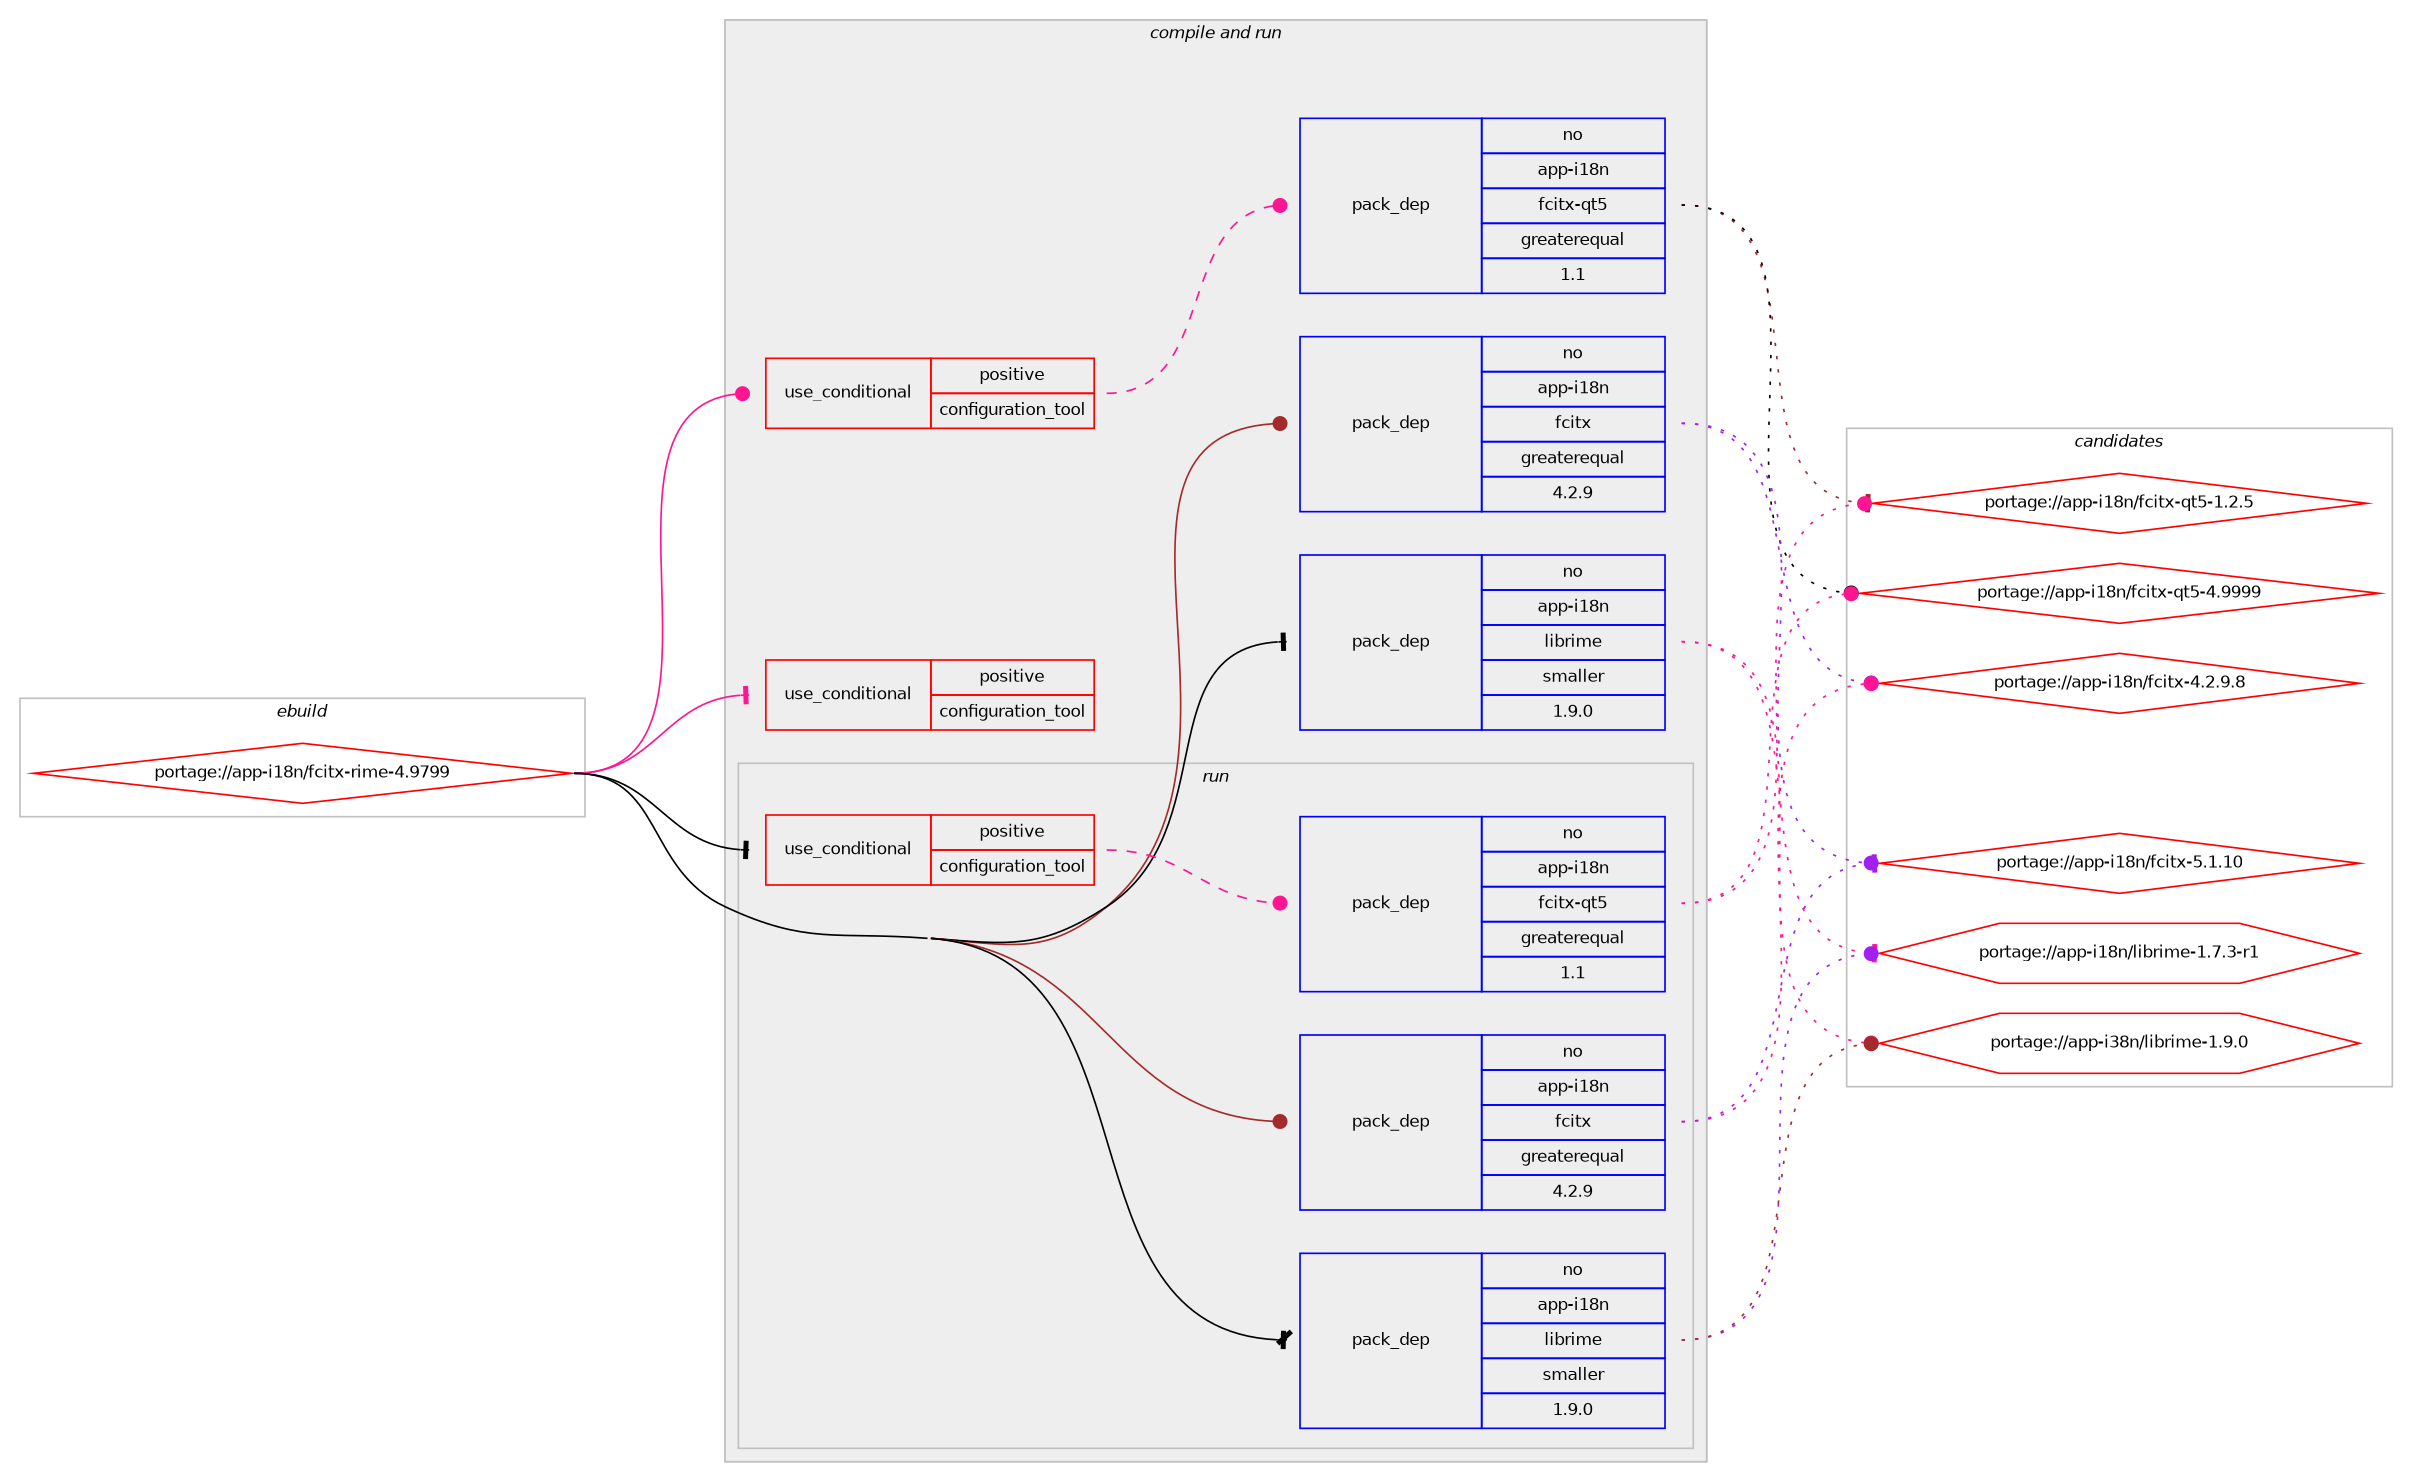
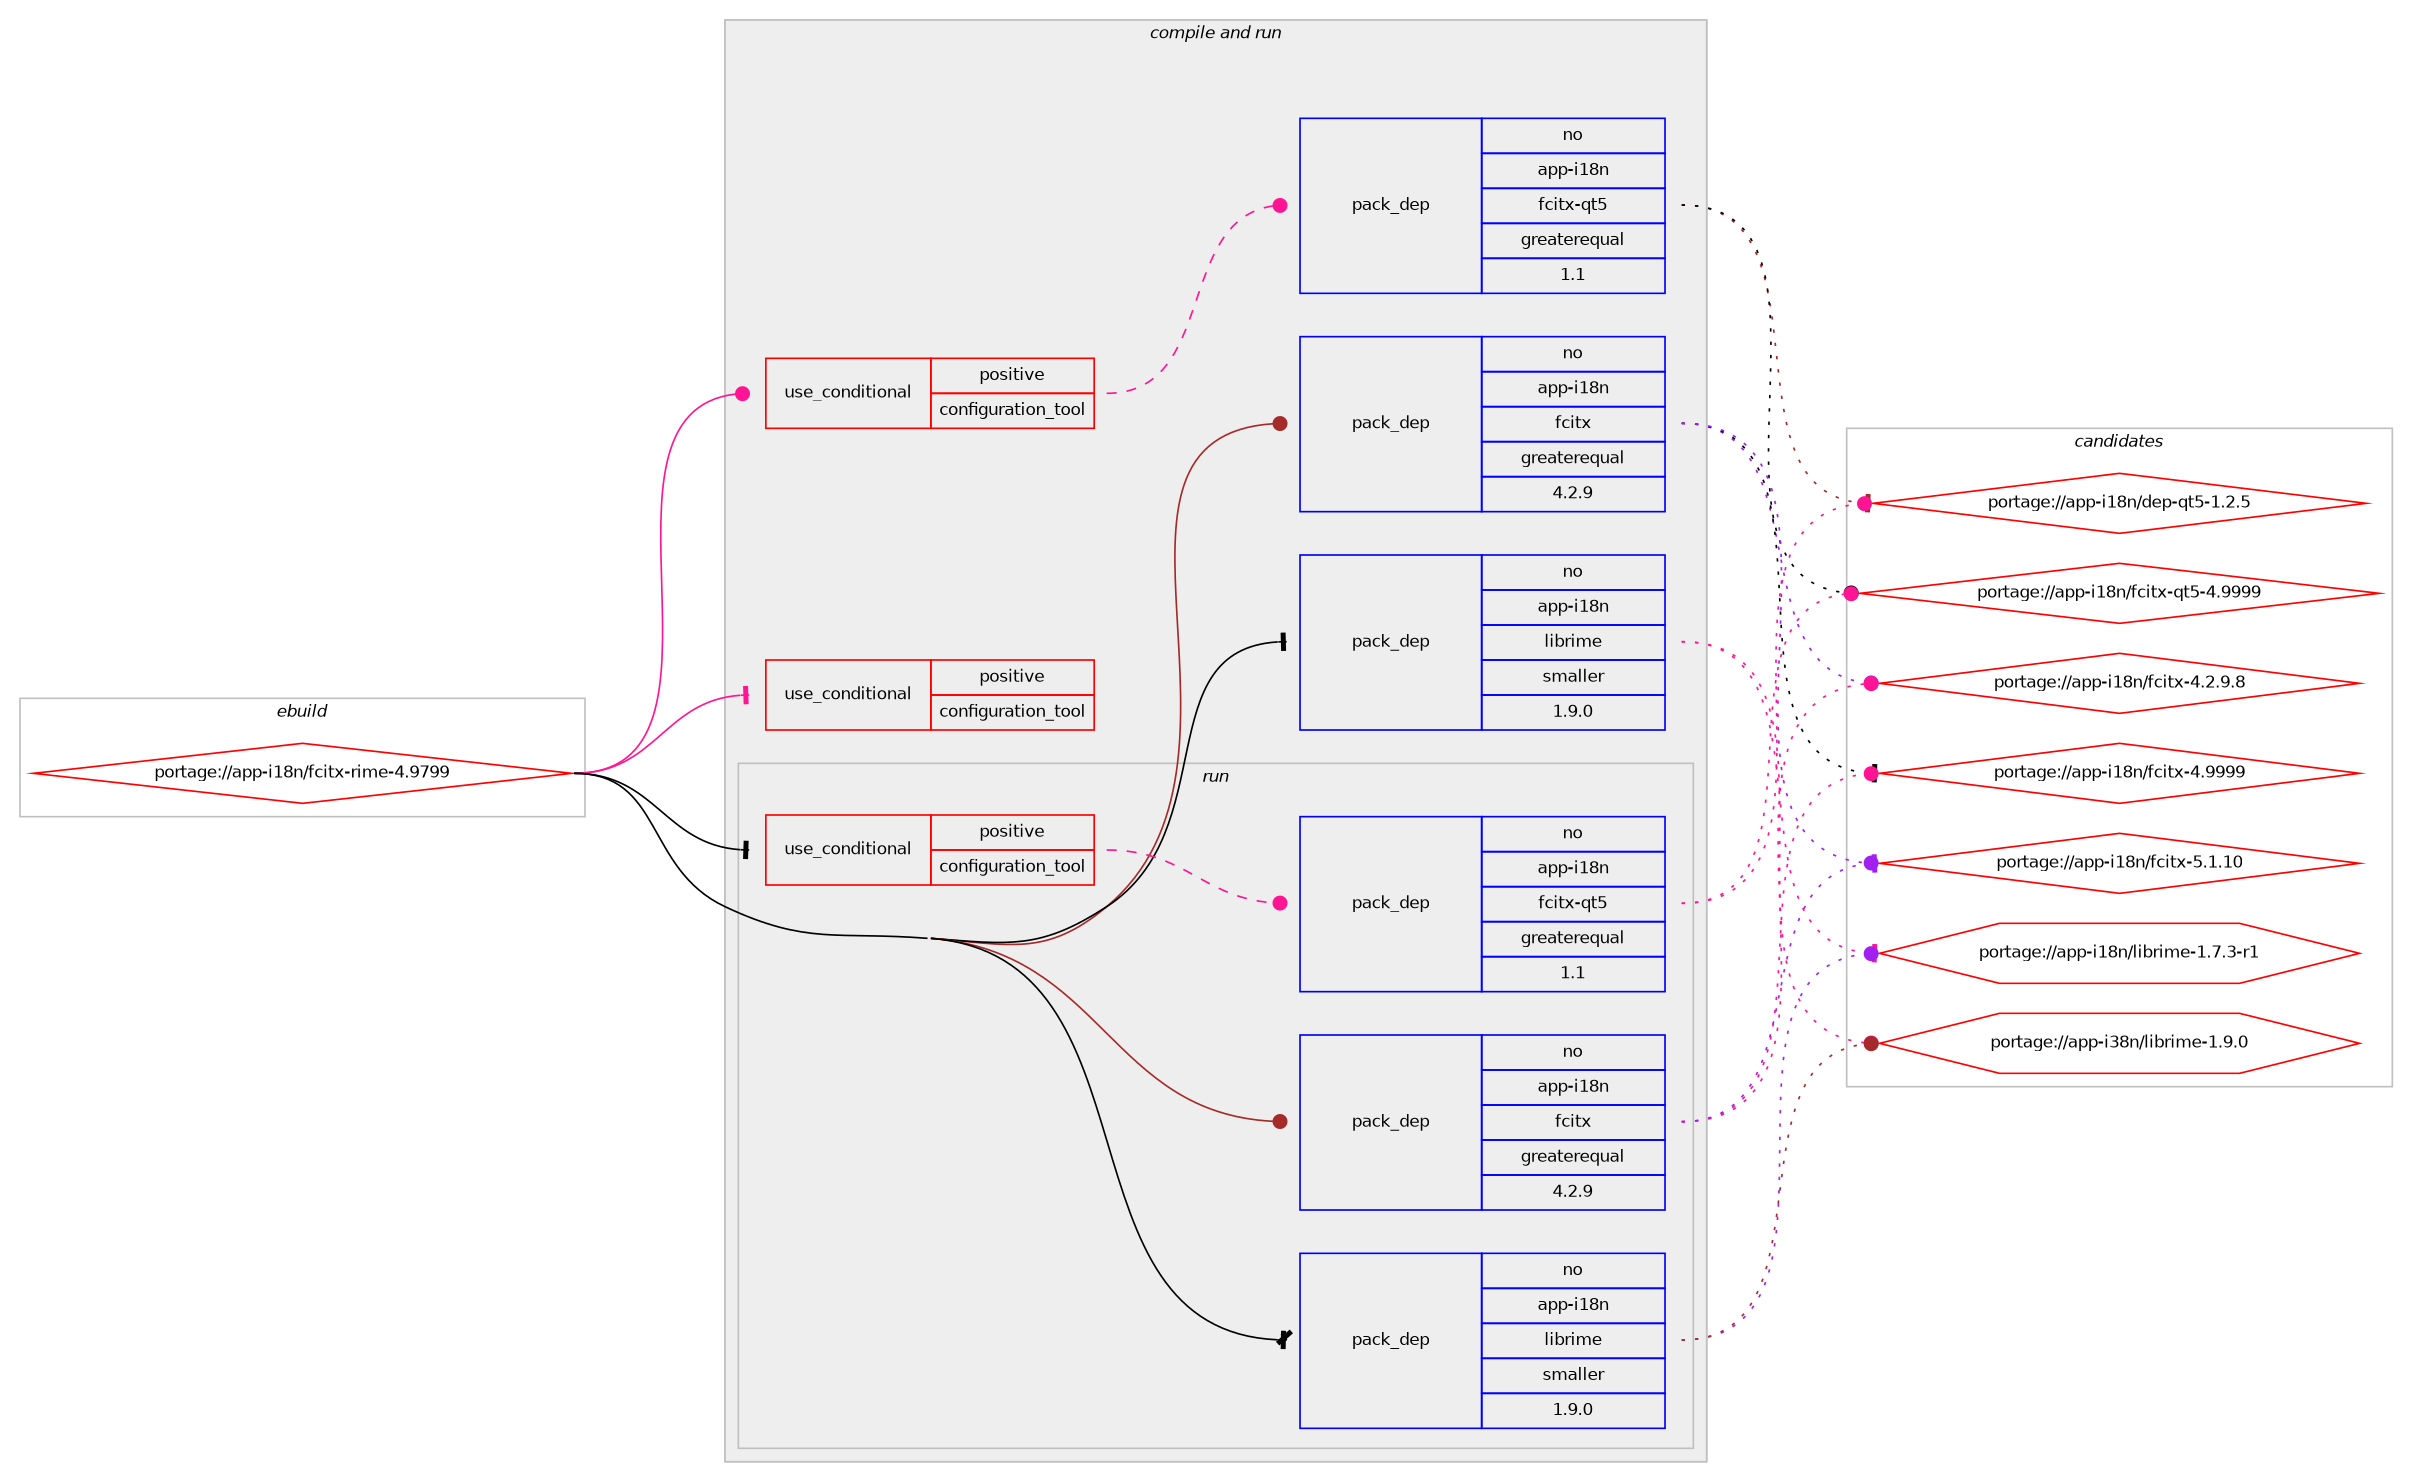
node "portage://app-i18n/fcitx-qt5-1.2.5": label "portage://app-i18n/fcitx-qt5-1.2.5" -> "portage://app-i18n/dep-qt5-1.2.5"
node "portage://app-i18n/fcitx-4.9999": added
